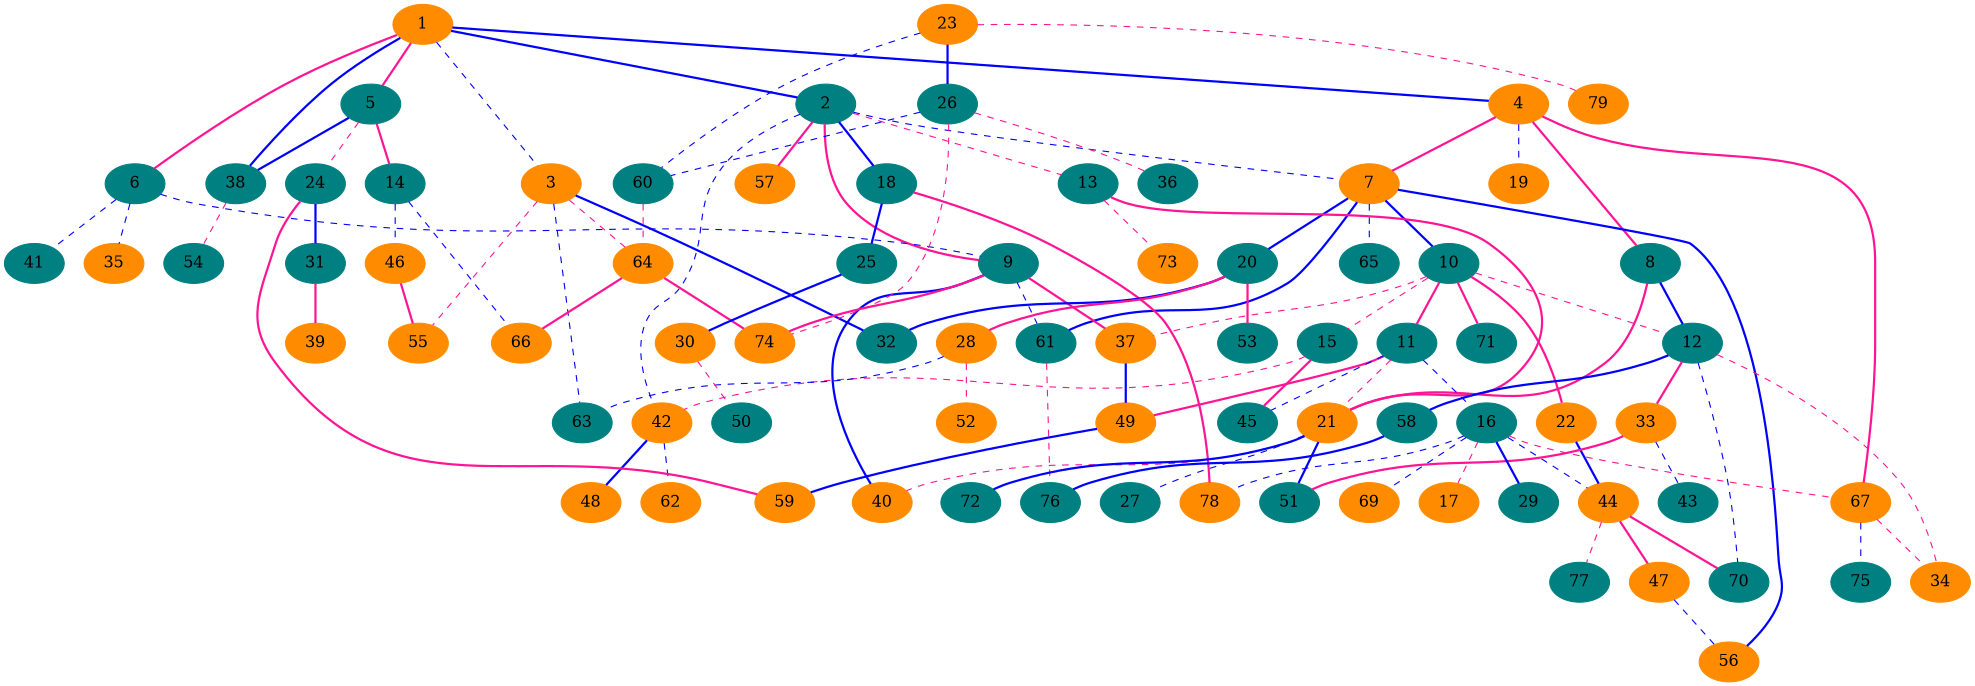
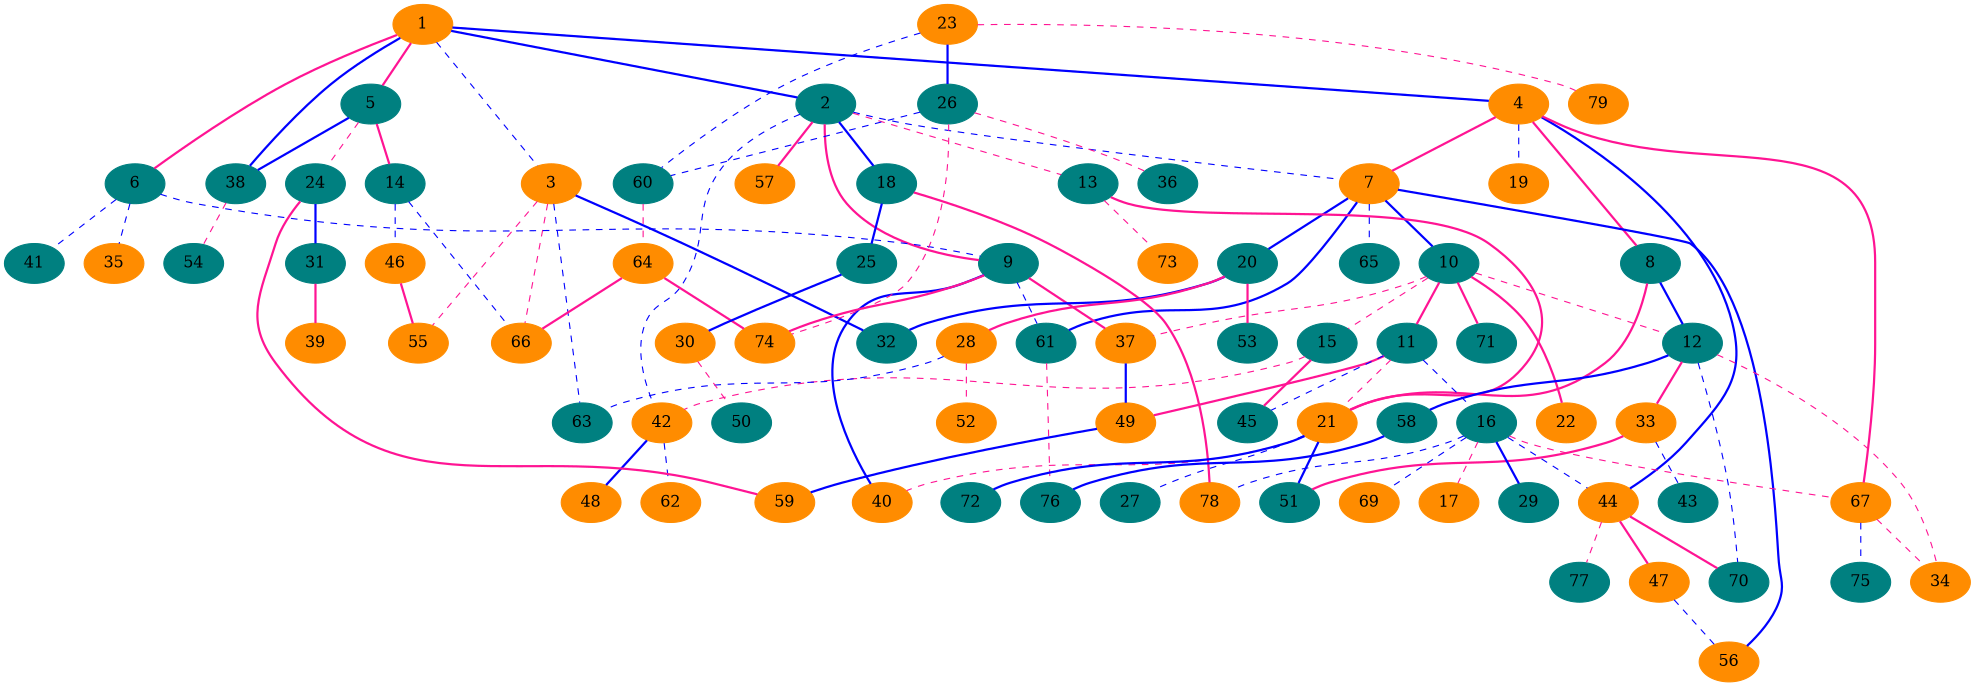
edge "3" -- "64": now "3" -- "66"
edge "22" -- "44": now "4" -- "44"
